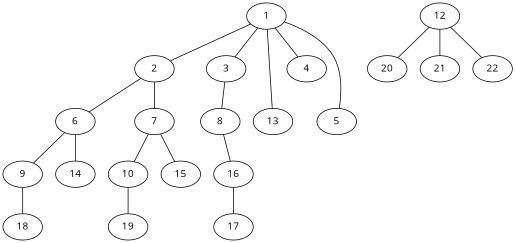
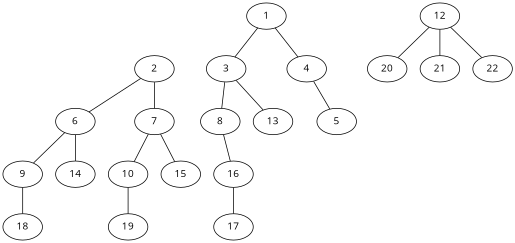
edge "1" -- "2": removed
edge "1" -- "5": now "4" -- "5"
edge "1" -- "13": now "3" -- "13"
